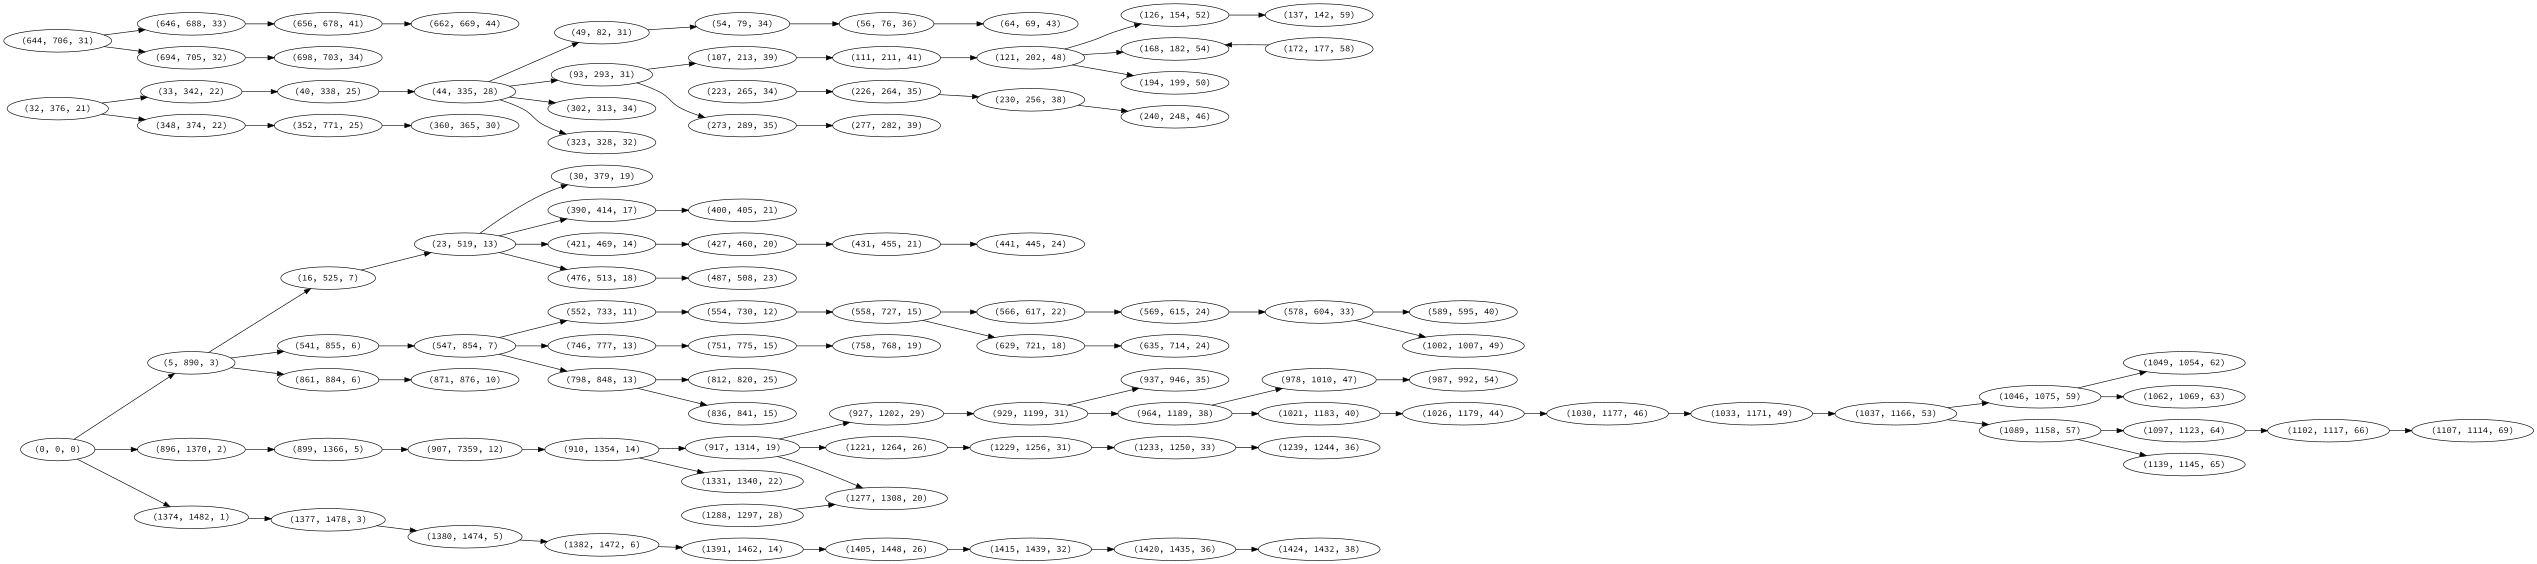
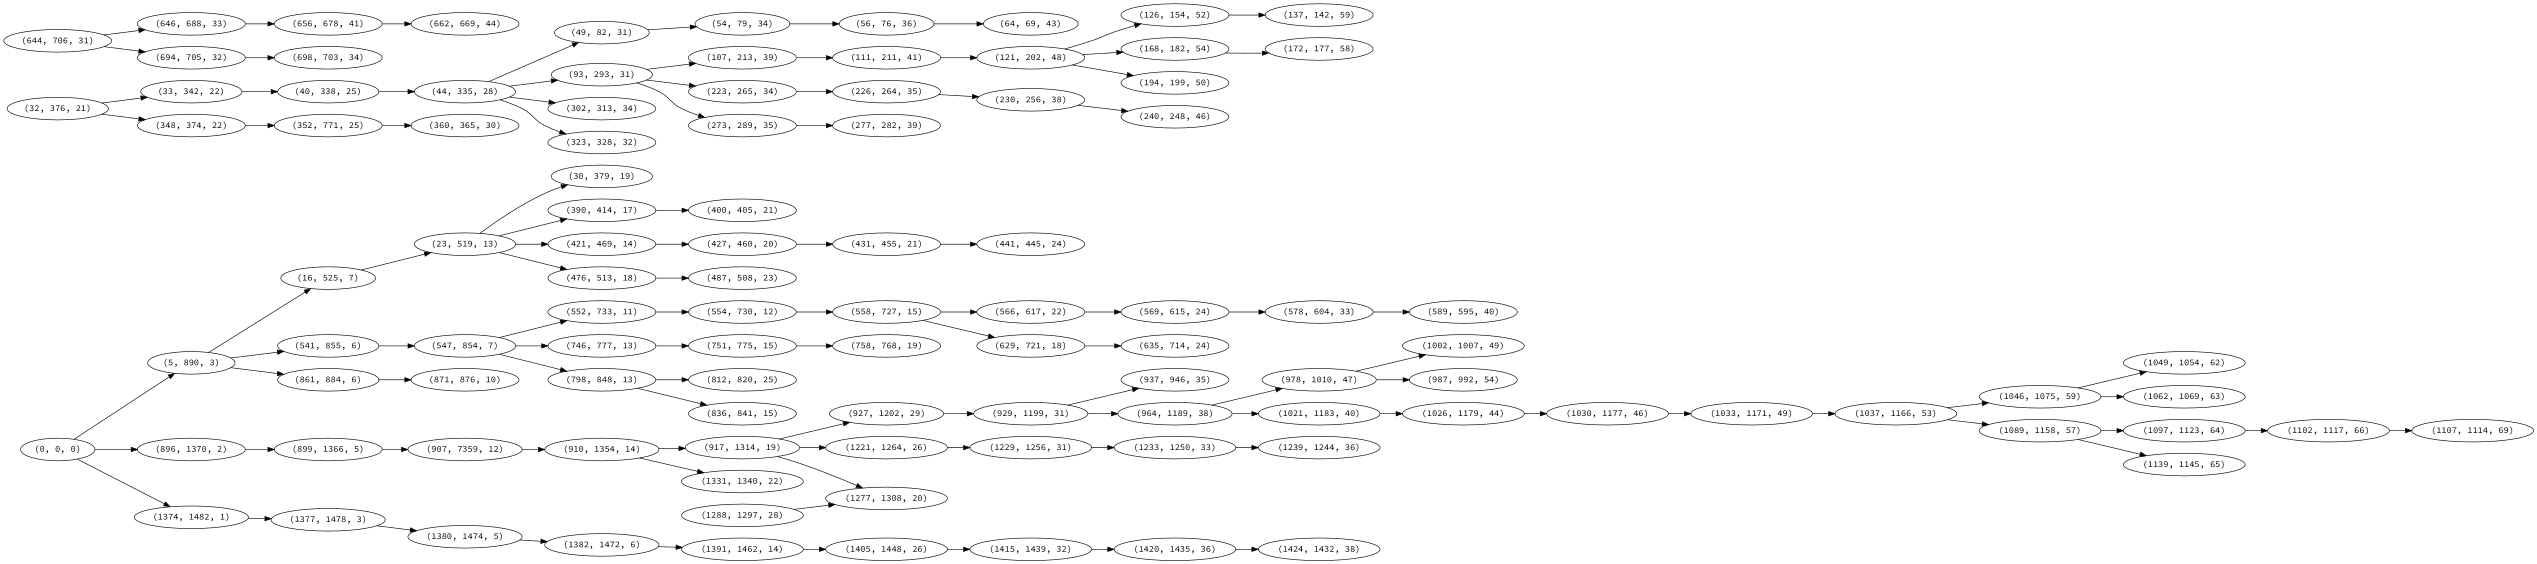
edge "(172, 177, 58)" -> "(168, 182, 54)": reversed
edge "(93, 293, 31)" -> "(223, 265, 34)": added
edge "(578, 604, 33)" -> "(1002, 1007, 49)": now "(978, 1010, 47)" -> "(1002, 1007, 49)"
